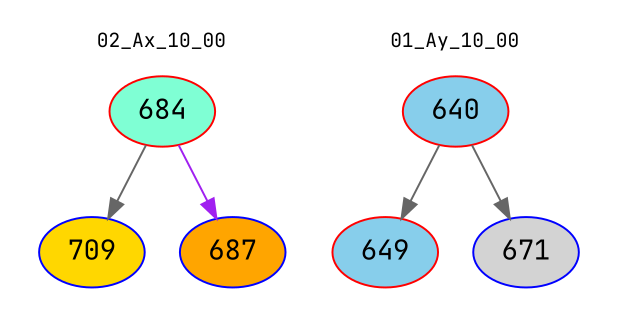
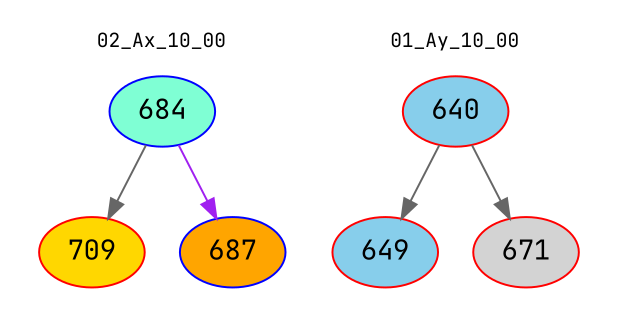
node "684": color red -> blue
node "709": color blue -> red
node "671": color blue -> red
